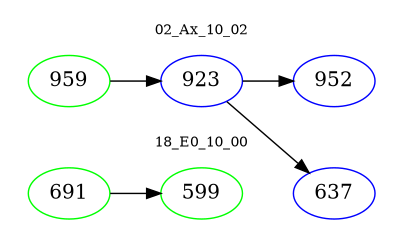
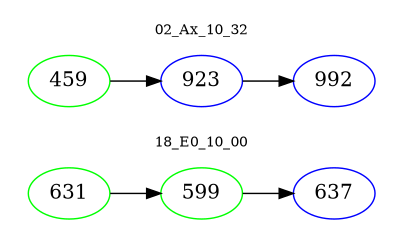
cluster "02_Ax_10_02": label "02_Ax_10_02" -> "02_Ax_10_32"
node "959": label "959" -> "459"
node "952": label "952" -> "992"
edge "923" -> "637": now "599" -> "637"
node "691": label "691" -> "631"
